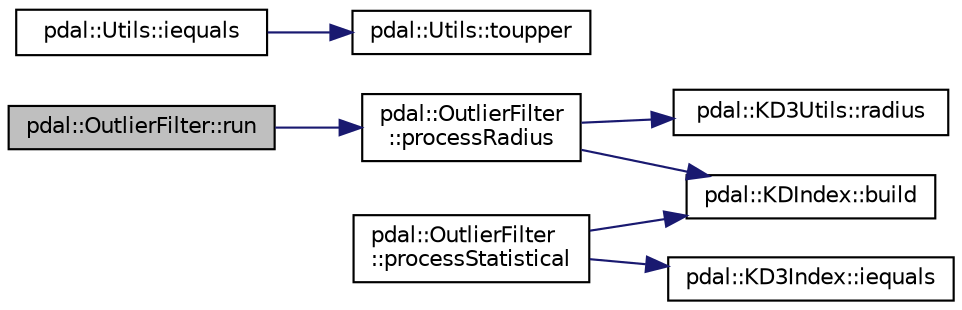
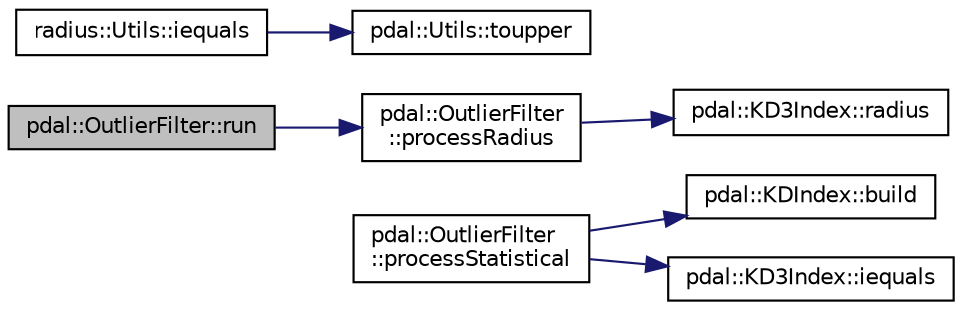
node "pdal::Utils::iequals": label "pdal::Utils::iequals" -> "radius::Utils::iequals"
node "pdal::KD3Utils::radius": label "pdal::KD3Utils::radius" -> "pdal::KD3Index::radius"
edge "pdal::OutlierFilter ::processRadius" -> "pdal::KDIndex::build": removed
